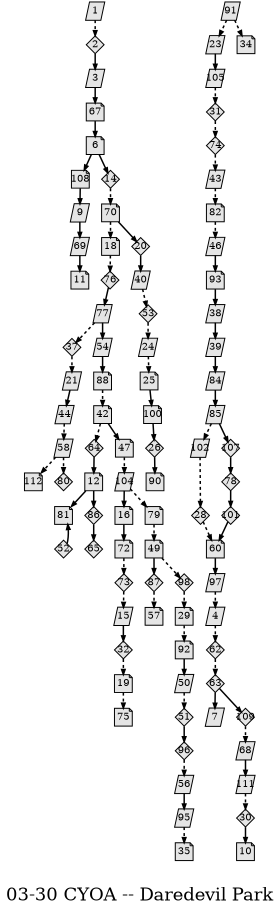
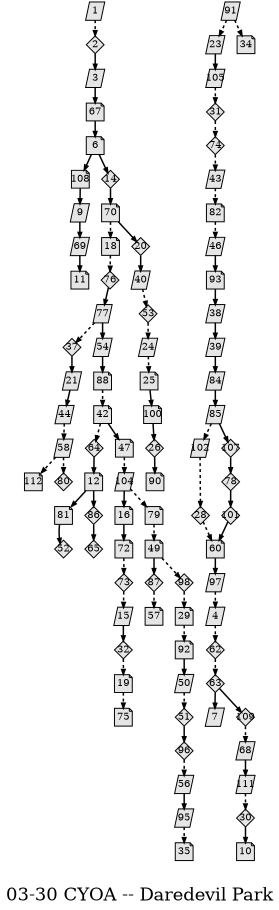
edge "14" -> "70": style dashed -> bold
edge "37" -> "21": style dashed -> bold
edge "52" -> "81": reversed
